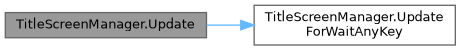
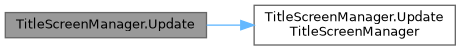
node "TitleScreenManager.Update ForWaitAnyKey": label "TitleScreenManager.Update ForWaitAnyKey" -> "TitleScreenManager.Update TitleScreenManager"
